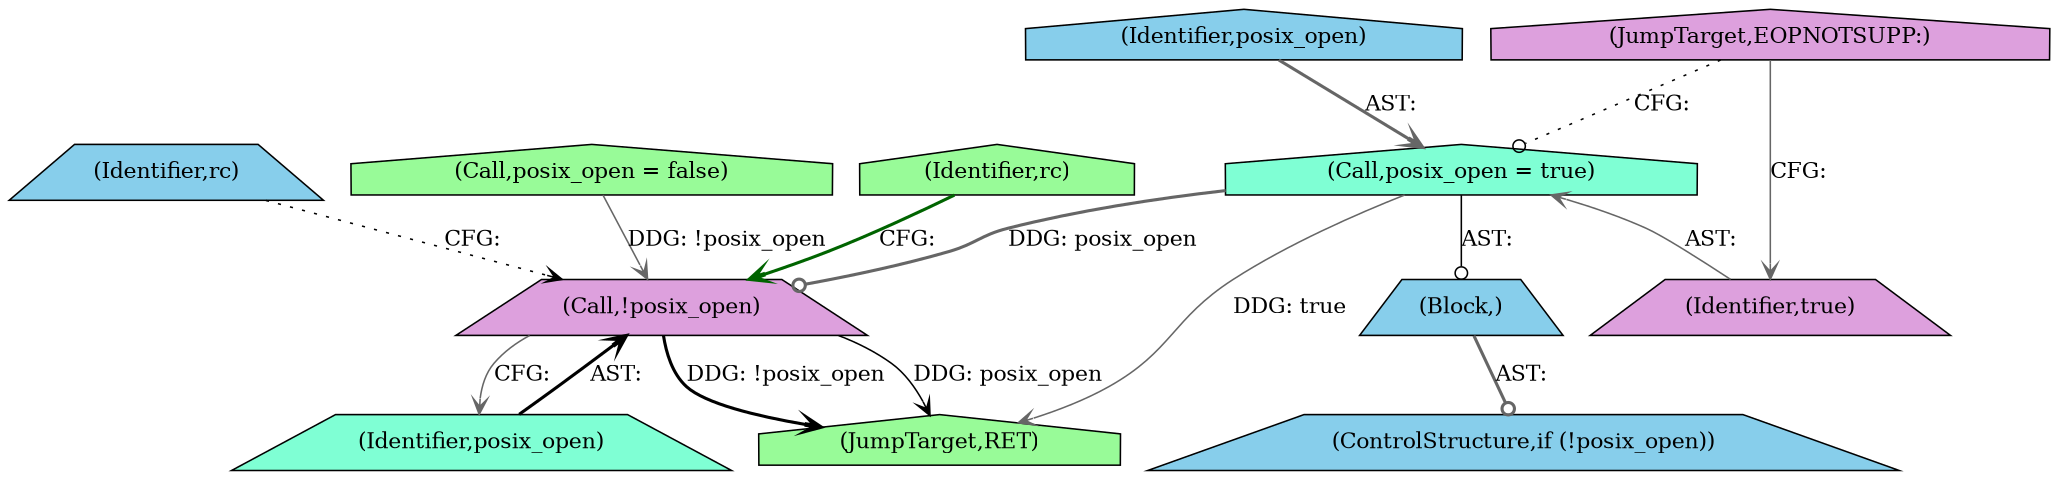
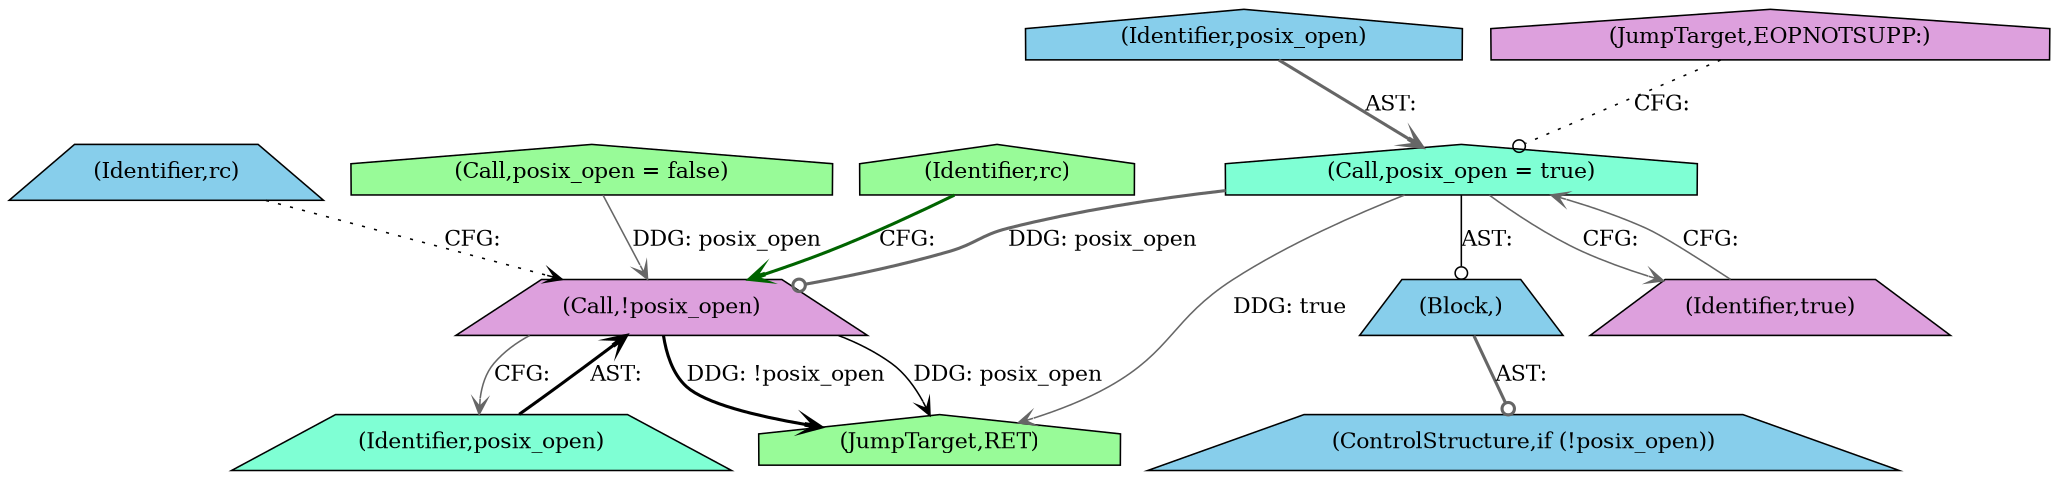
edge "(JumpTarget,EOPNOTSUPP:)" -> "(Identifier,true)": now "(Call,posix_open = true)" -> "(Identifier,true)"
edge "(Call,posix_open = false)" -> "(Call,!posix_open)": label "DDG: !posix_open" -> "DDG: posix_open"
edge "(Identifier,true)" -> "(Call,posix_open = true)": label "AST: " -> "CFG: "
